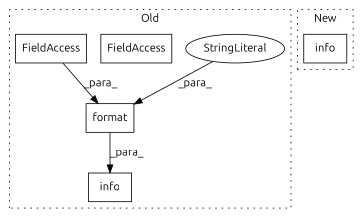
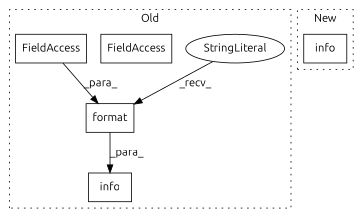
edge "StringLiteral" -> "format": label "_para_" -> "_recv_"
